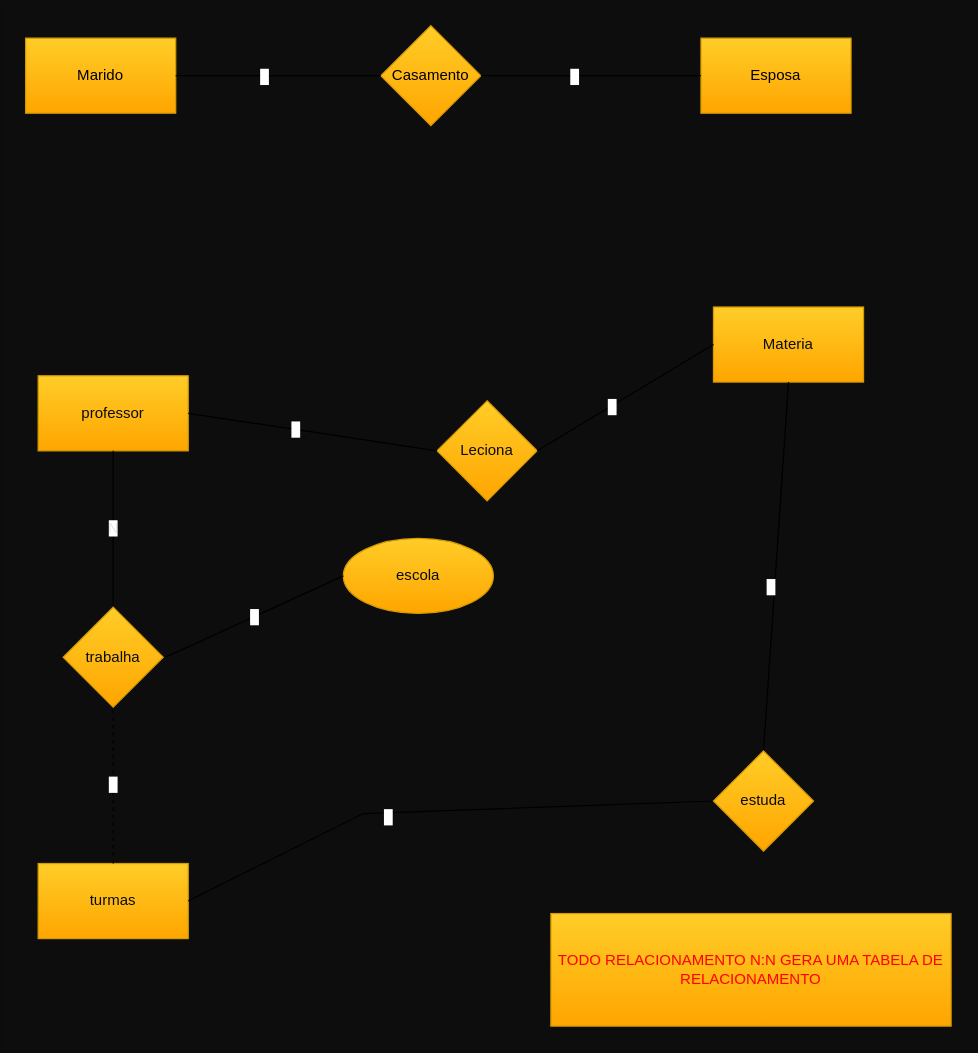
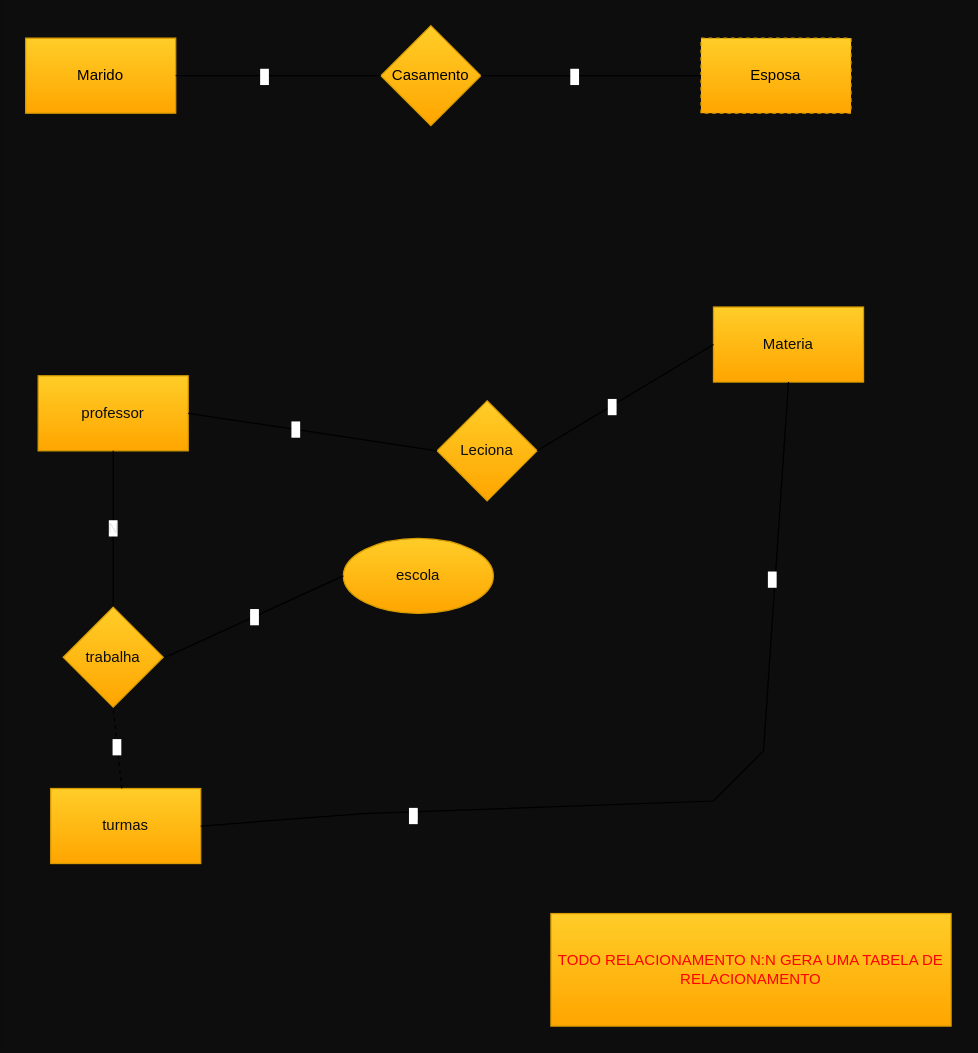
node "Esposa": style solid -> dashed
node "estuda": removed
node "turmas": moved (113, 901) -> (126, 826)
